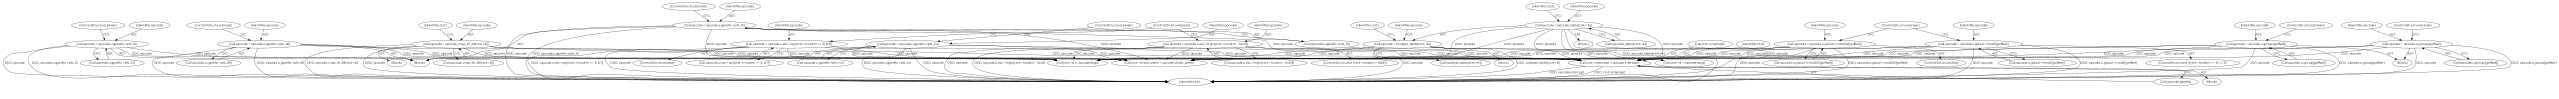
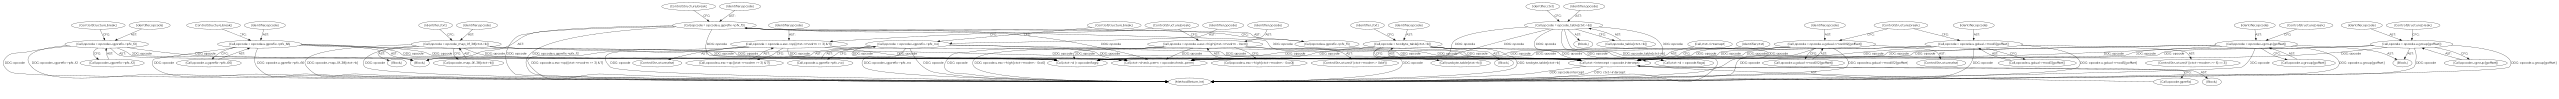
edge "(Call,opcode = opcode_table[ctxt->b])" -> "(Call,opcode = twobyte_table[ctxt->b])": now "(Call,twobyte_table[ctxt->b])" -> "(Call,opcode = twobyte_table[ctxt->b])"
node "(Identifier,int)": label "(Identifier,int)" -> "(MethodReturn,int)"
